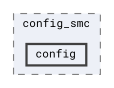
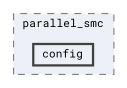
cluster "config_smc": label "config_smc" -> "parallel_smc"
